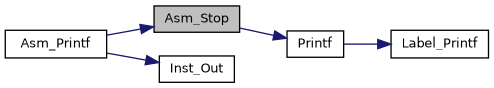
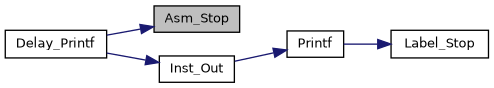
edge "Asm_Stop" -> "Printf": now "Inst_Out" -> "Printf"
node "Asm_Printf": label "Asm_Printf" -> "Delay_Printf"
node "Label_Printf": label "Label_Printf" -> "Label_Stop"
